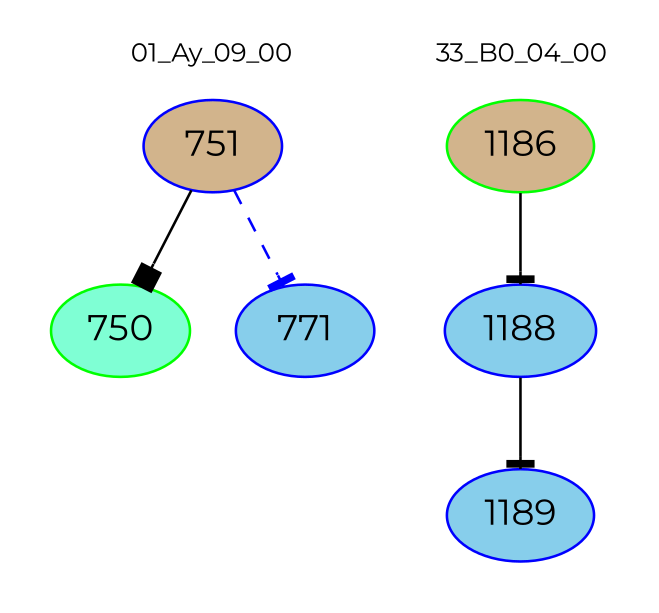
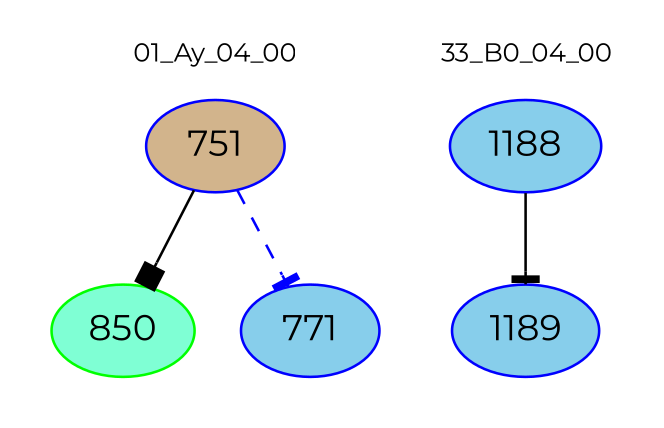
cluster "01_Ay_09_00": label "01_Ay_09_00" -> "01_Ay_04_00"
node "1186": removed
node "750": label "750" -> "850"
